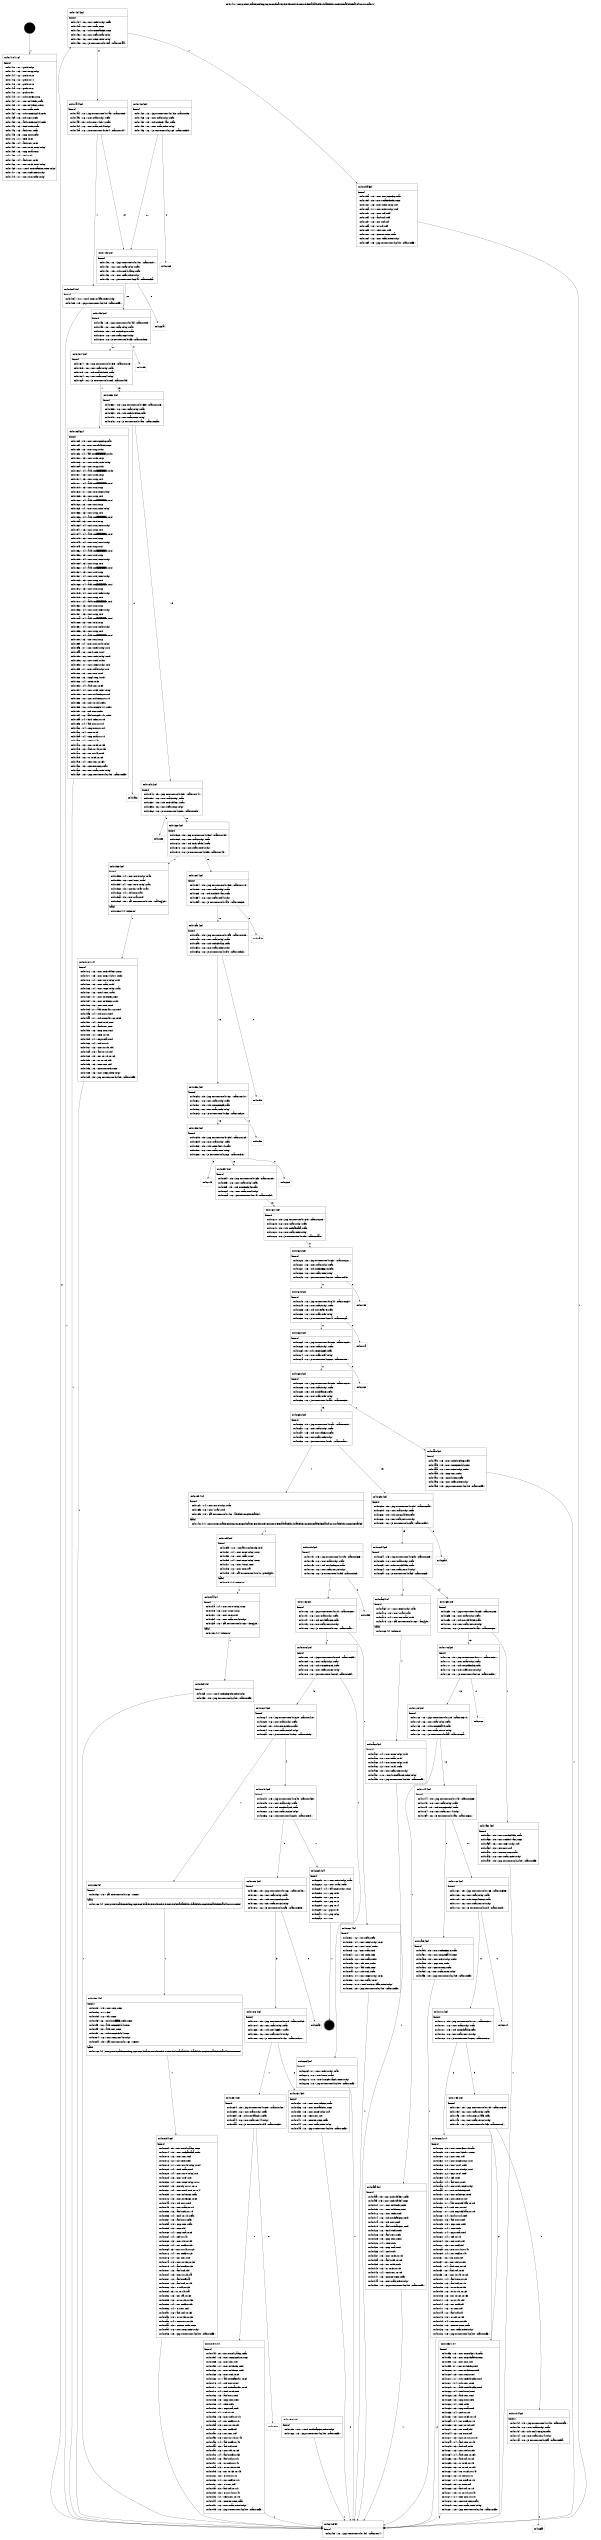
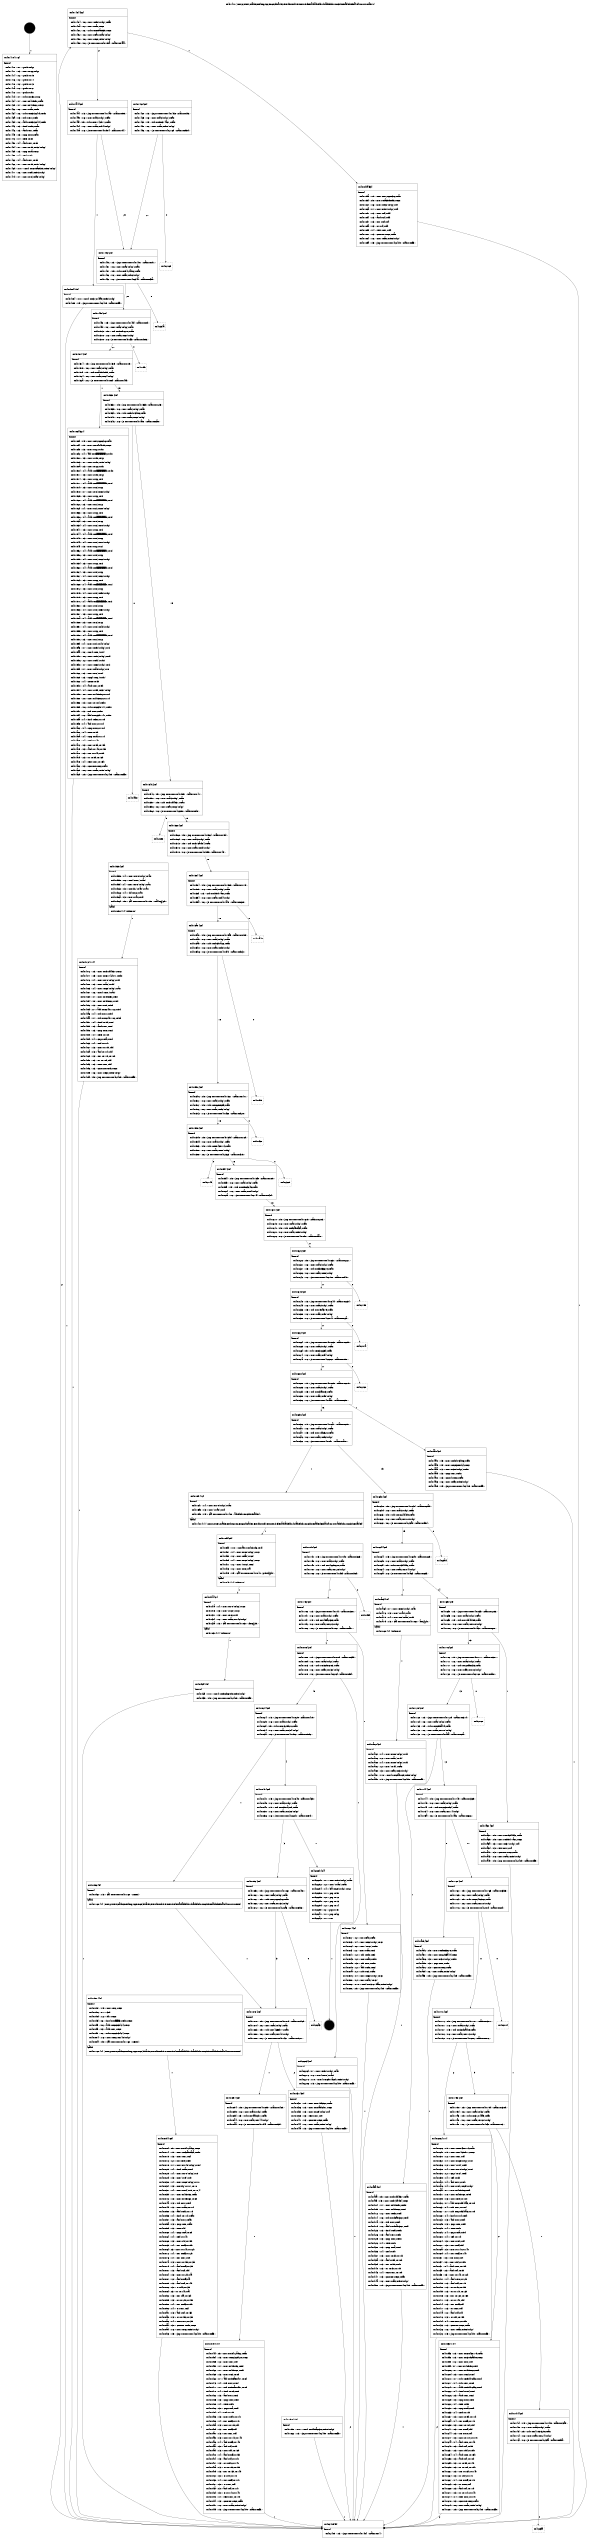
edge "0x401568 [28]" -> "0x401b55 [29]": removed, label "1"
edge "0x401de2 [5]" -> "0x401de7 [40]": now "0x401de2 [5]" -> "0x401878 [28]"
node "0x4018b0": removed
